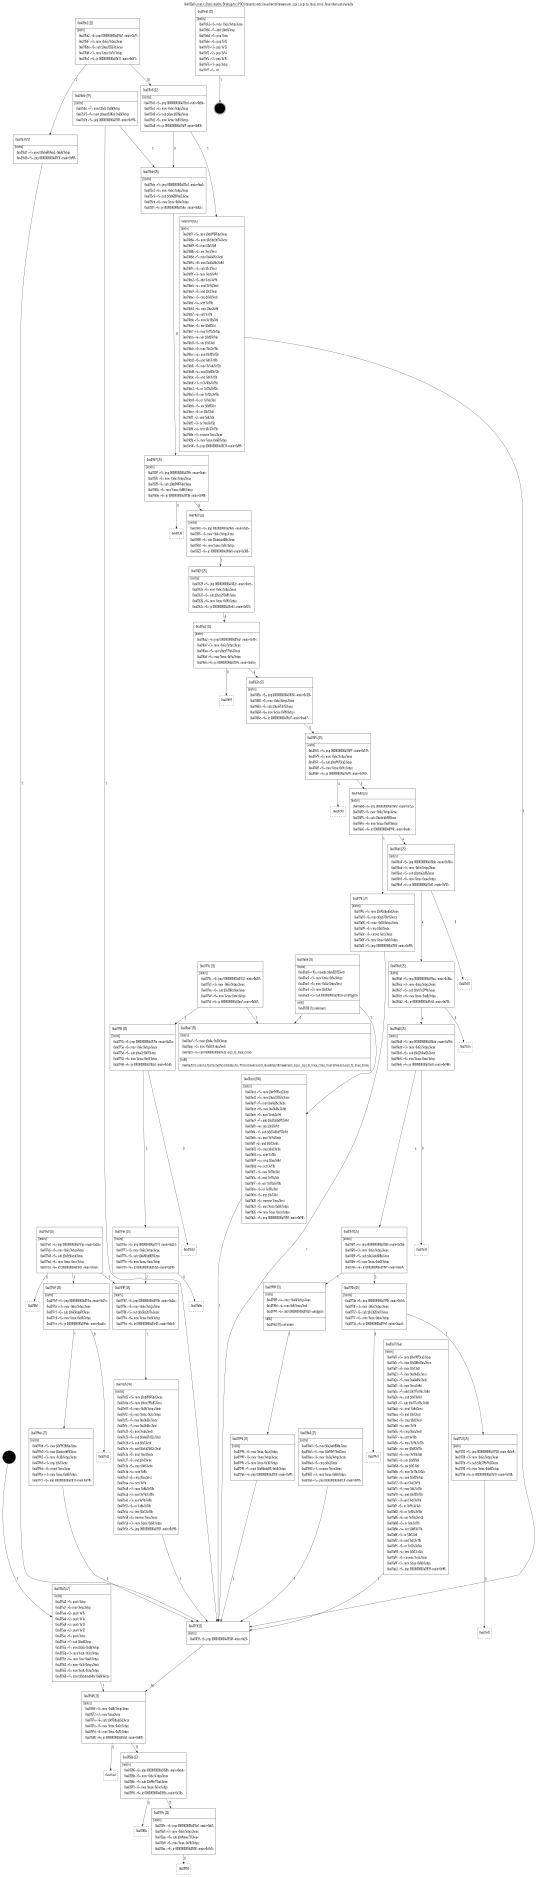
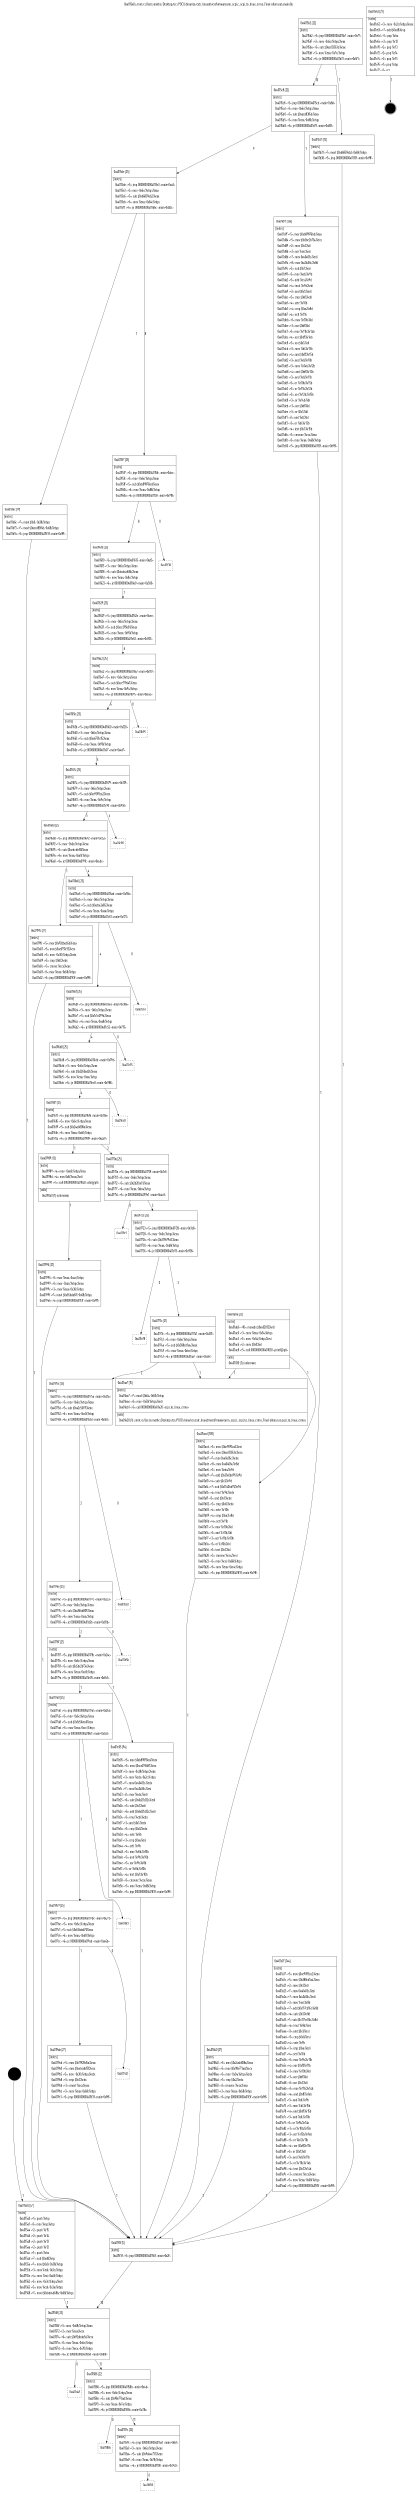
edge "0x401d6c [19]" -> "0x4015de [25]": reversed
edge "0x4017a0 [25]" -> "0x401787 [25]": reversed
edge "0x401723 [25]" -> "0x40173c [25]": added, label "3"
